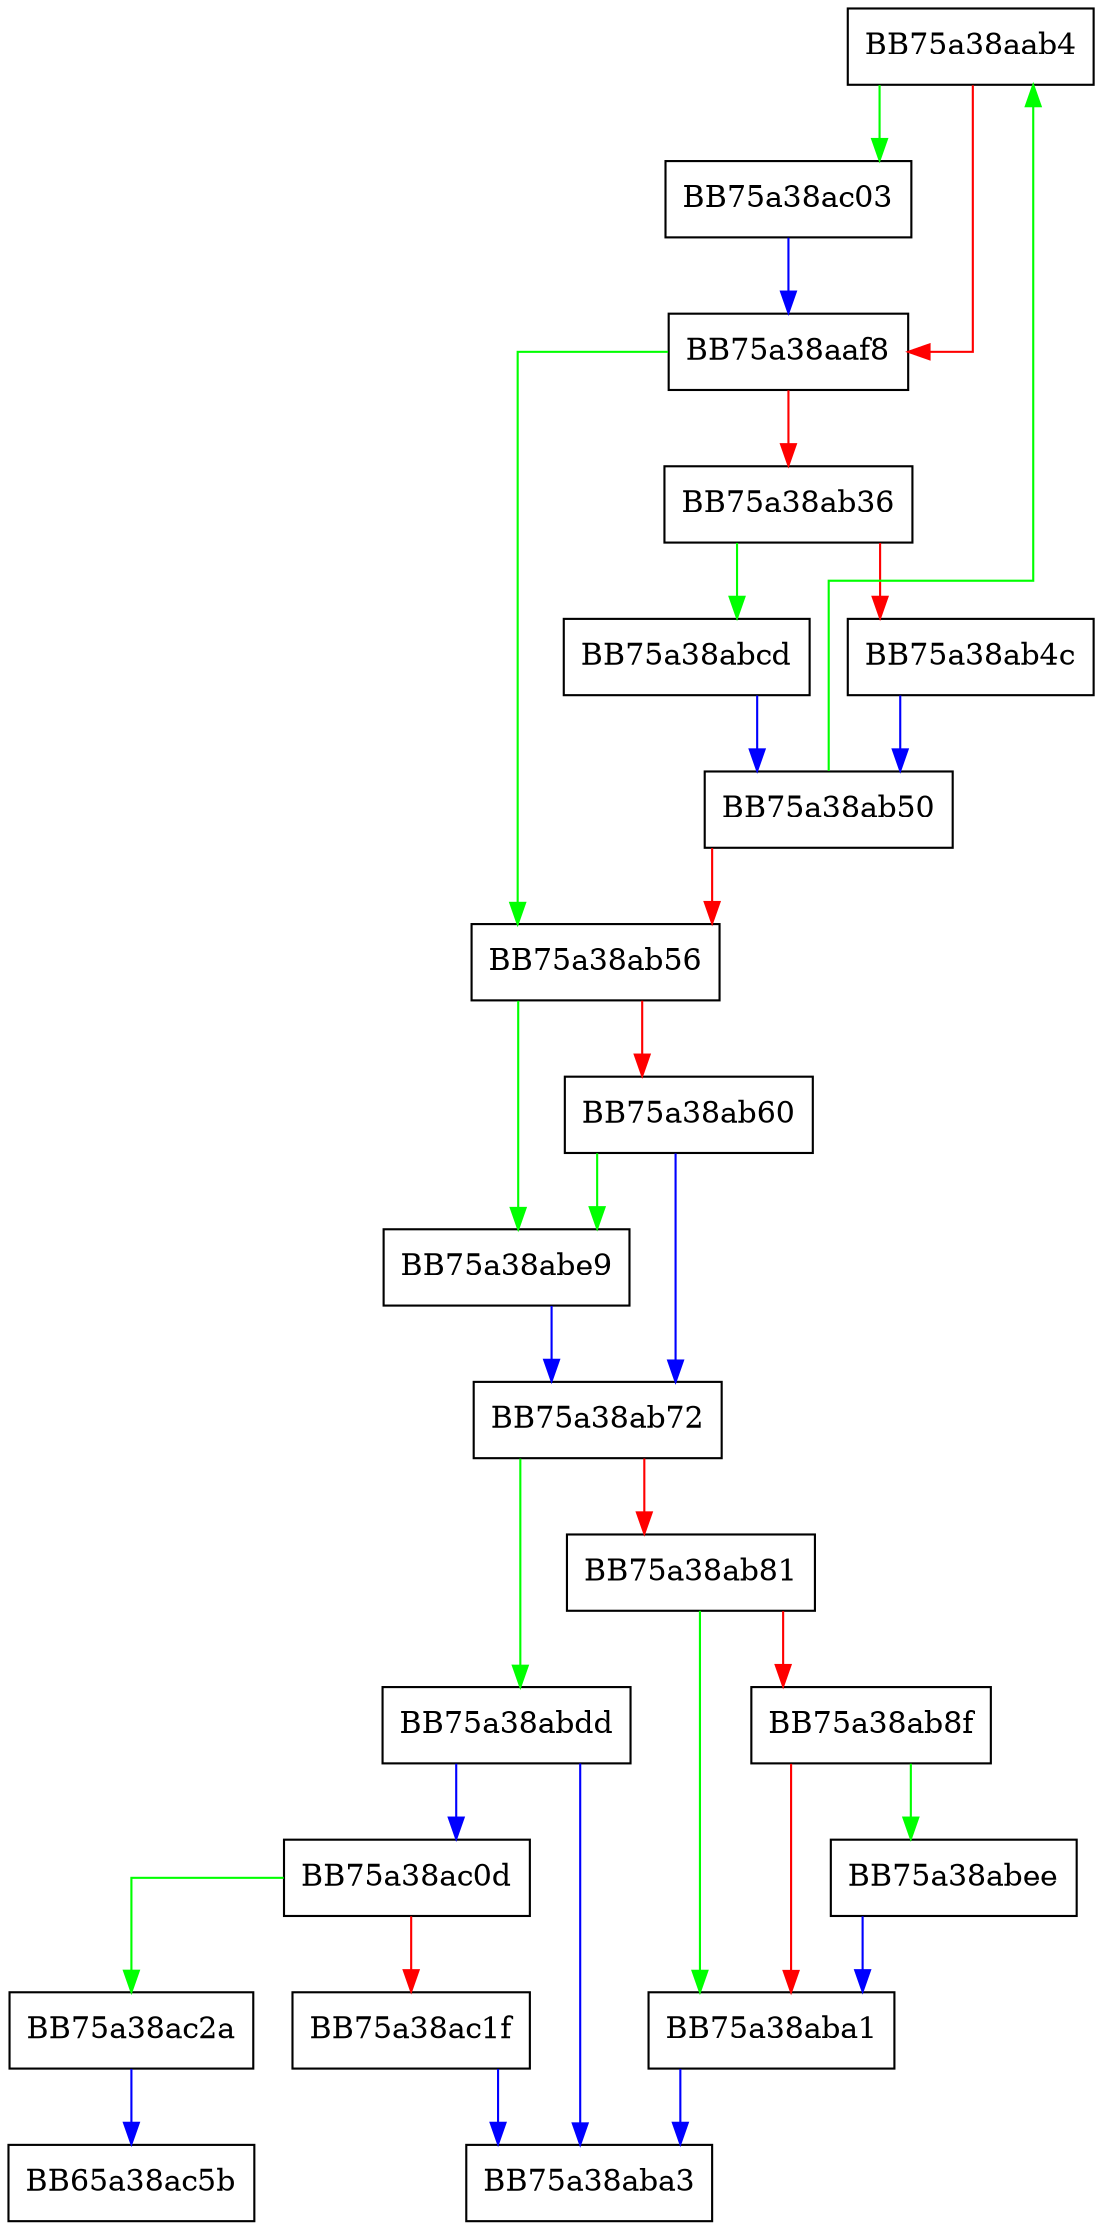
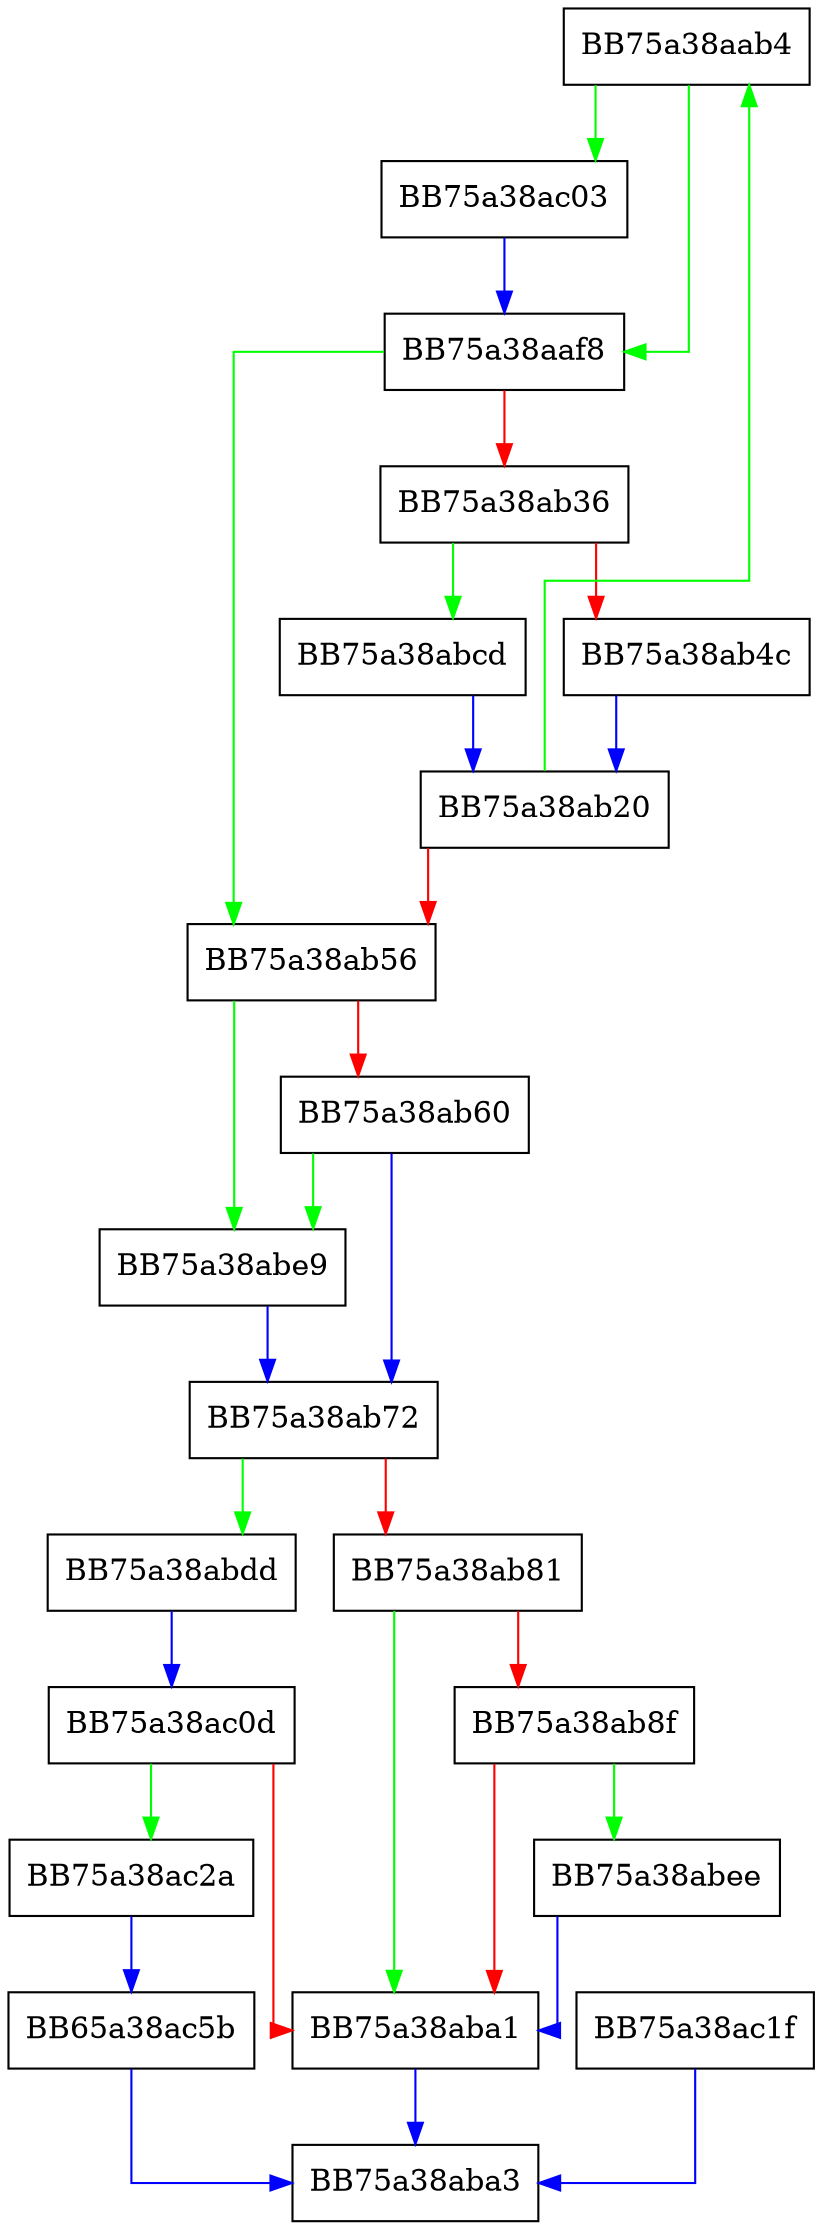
edge "BB75a38aab4" -> "BB75a38aaf8": color red -> green
node "BB75a38ab50": label "BB75a38ab50" -> "BB75a38ab20"
edge "BB75a38ac0d" -> "BB75a38ac1f": now "BB75a38ac0d" -> "BB75a38aba1"
edge "BB75a38abdd" -> "BB75a38aba3": now "BB65a38ac5b" -> "BB75a38aba3"
